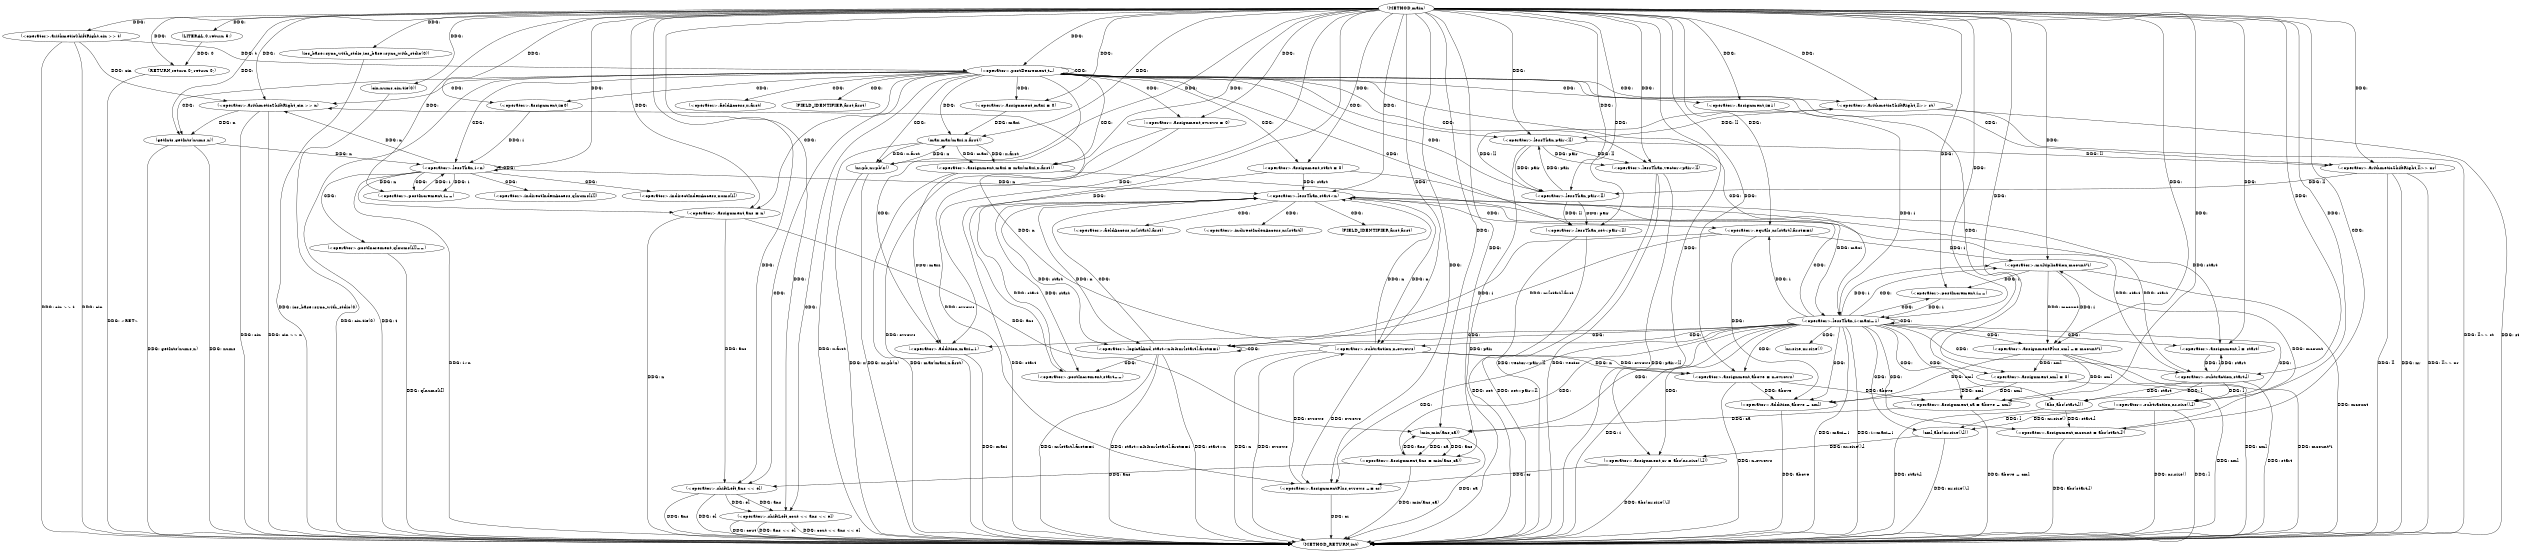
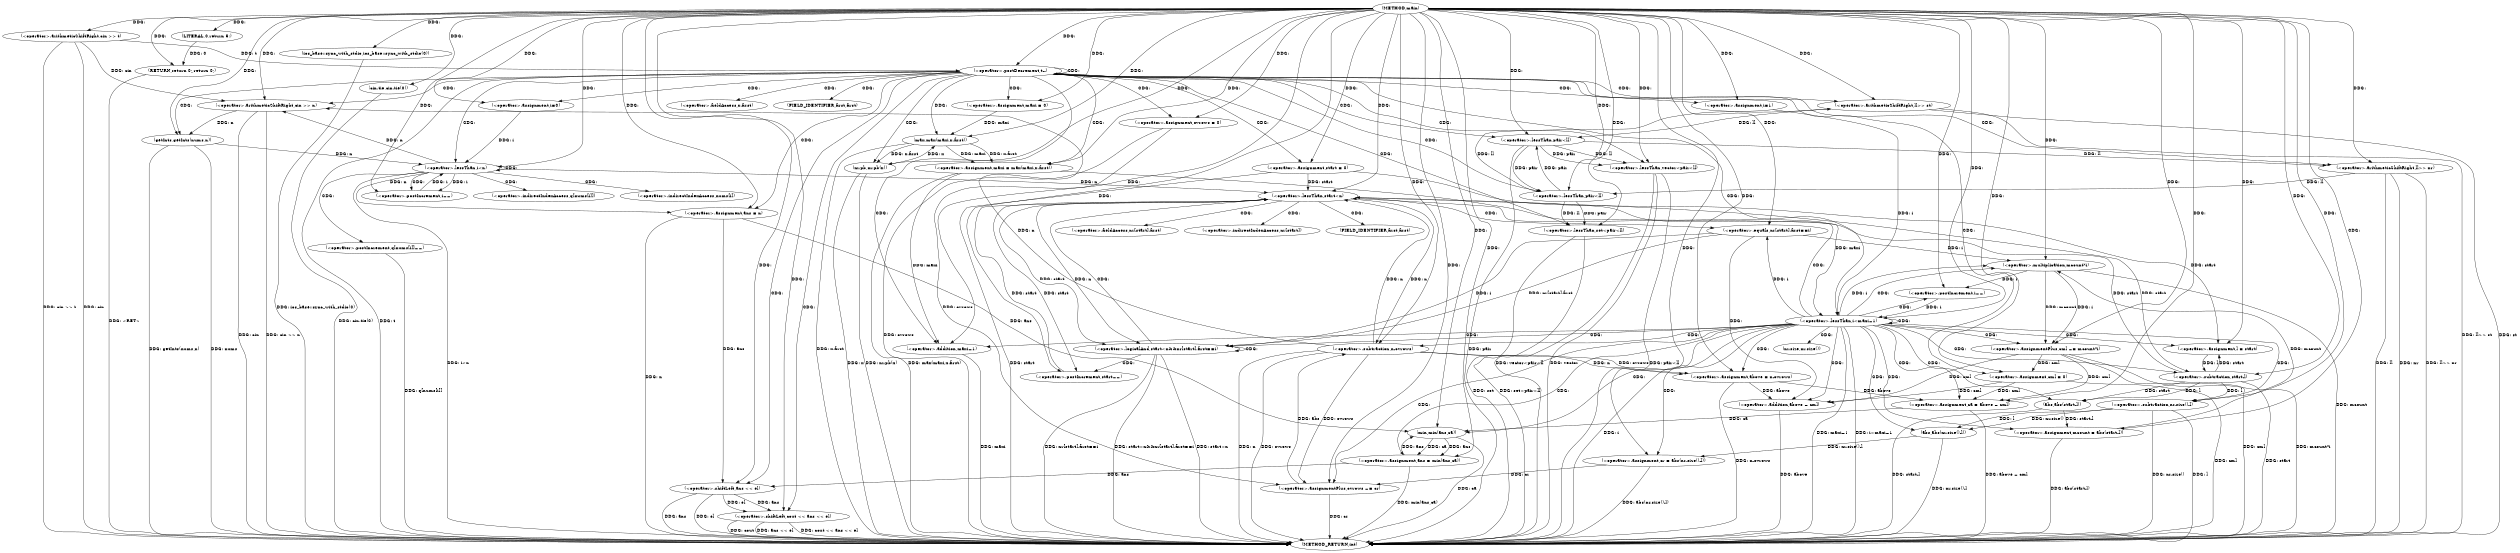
node "(cin.nums,cin.tie(0))": label "(cin.nums,cin.tie(0))" -> "(cin.tie,cin.tie(0))"
edge "(<operator>.assignmentPlus,ovrows += cr)" -> "(<operator>.subtraction,n-ovrows)": label "DDG: ovrows" -> "DDG: abs"
node "(cml,abs(nr.size()-l))": label "(cml,abs(nr.size()-l))" -> "(abs,abs(nr.size()-l))"
